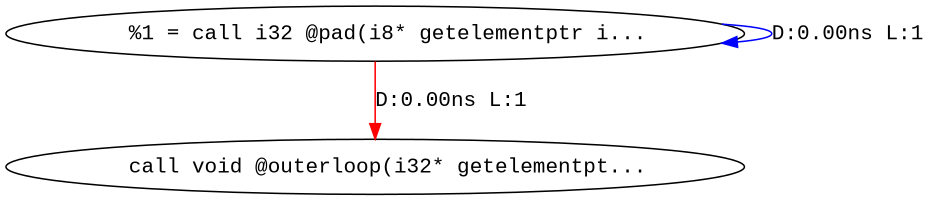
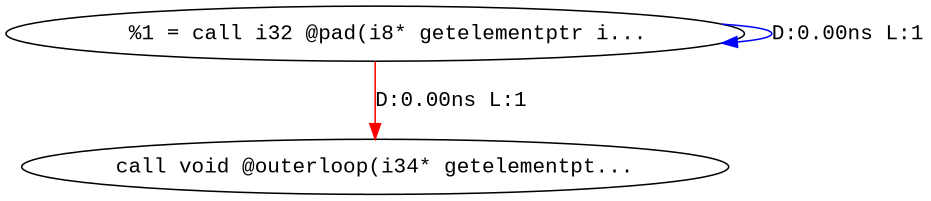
node "call void @outerloop(i32* getelementpt...": label "call void @outerloop(i32* getelementpt..." -> "call void @outerloop(i34* getelementpt..."
